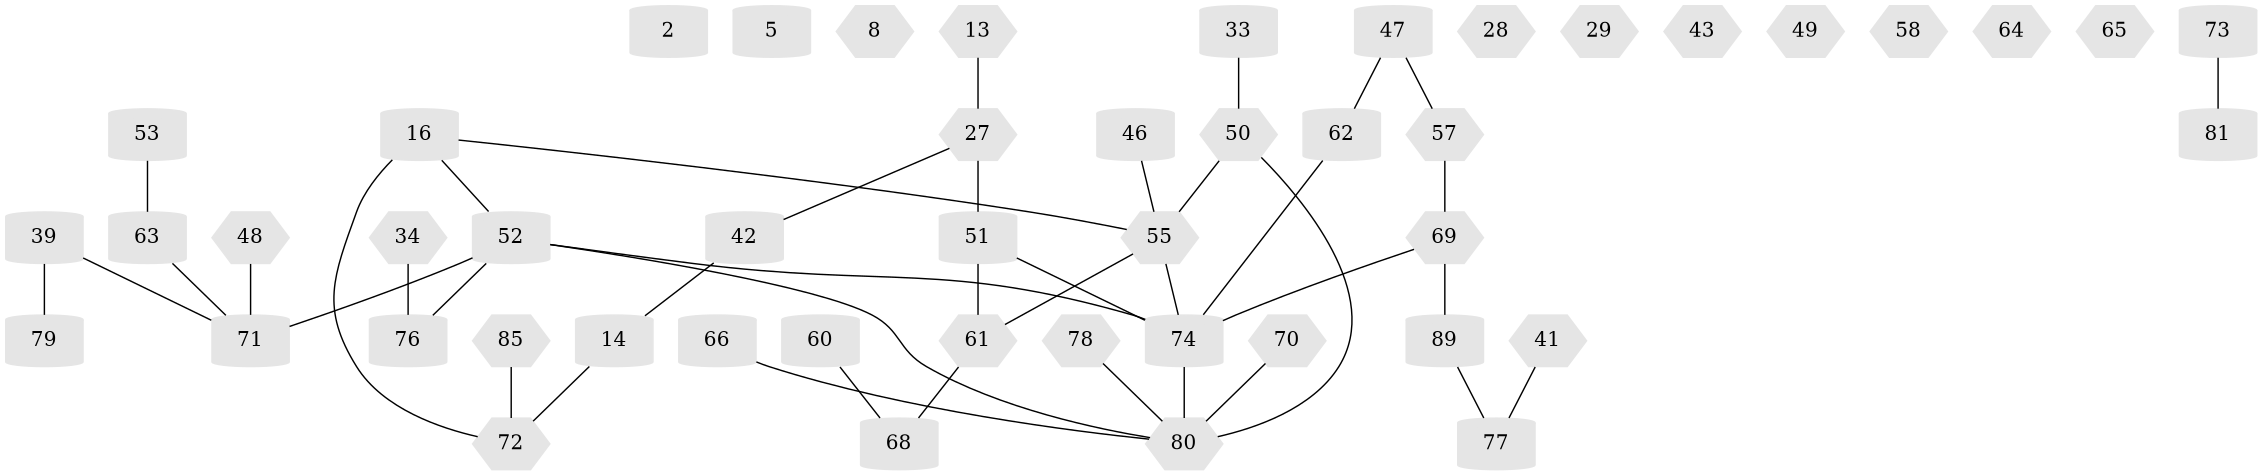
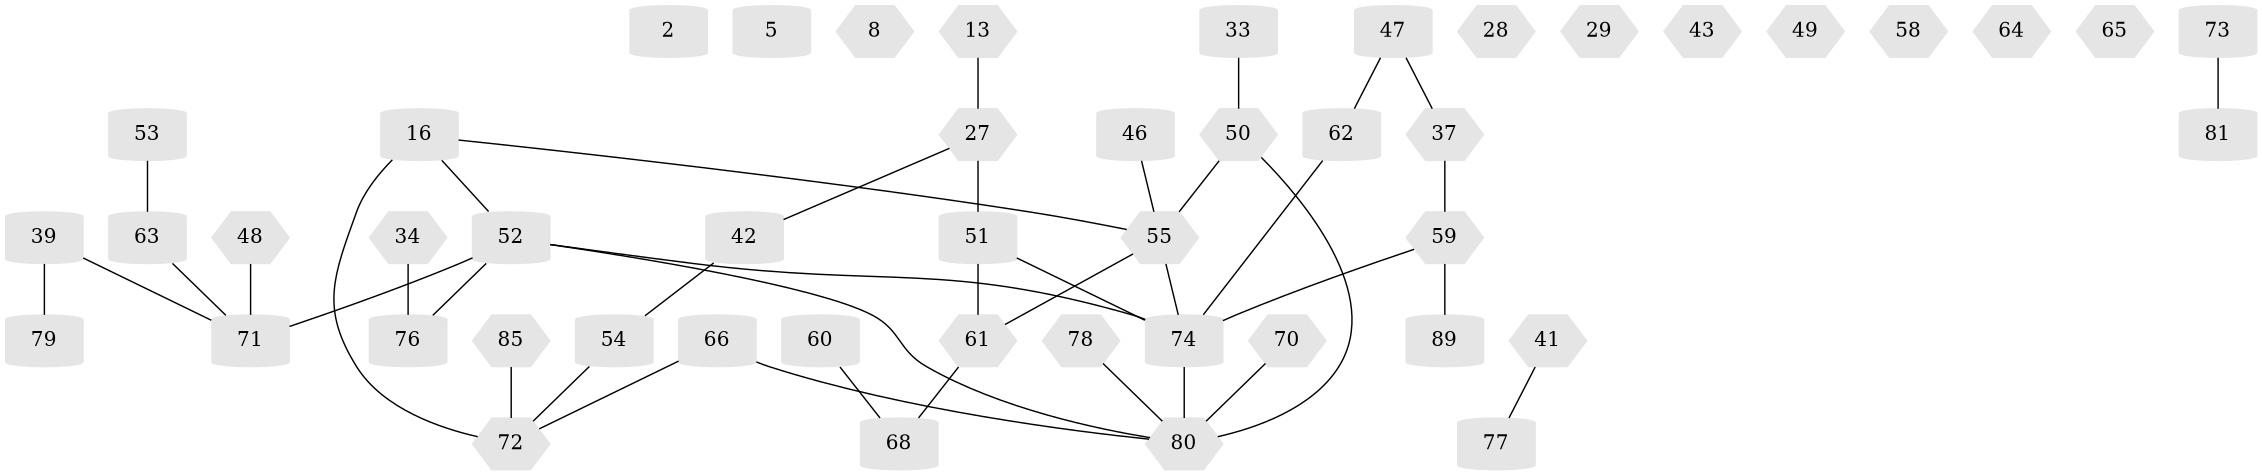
node "57": label "57" -> "37"
node "69": label "69" -> "59"
node "14": label "14" -> "54"
edge "89" -- "77": removed
edge "66" -- "72": added
